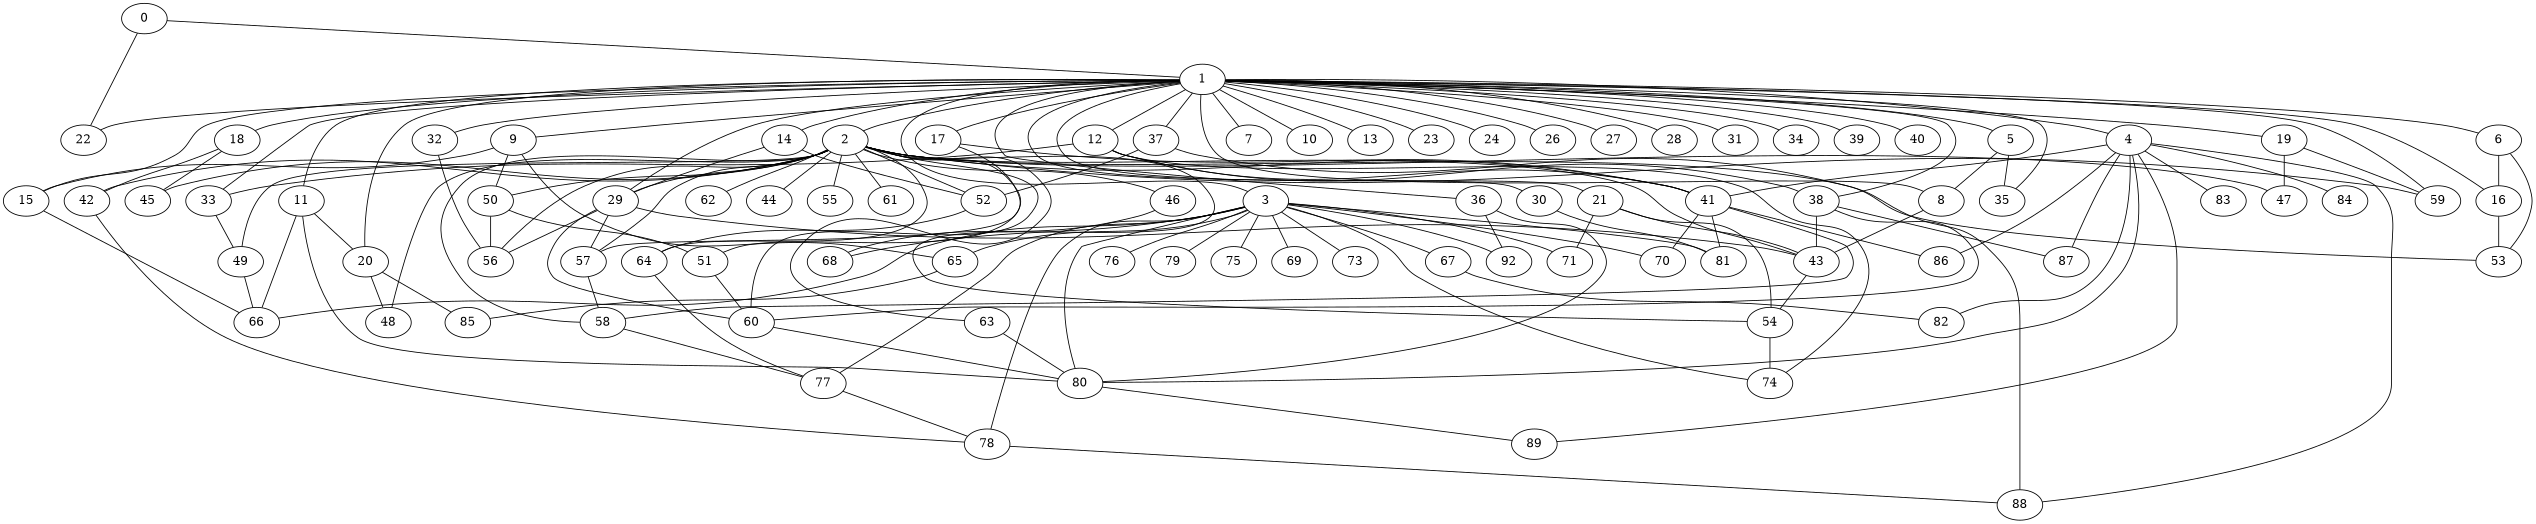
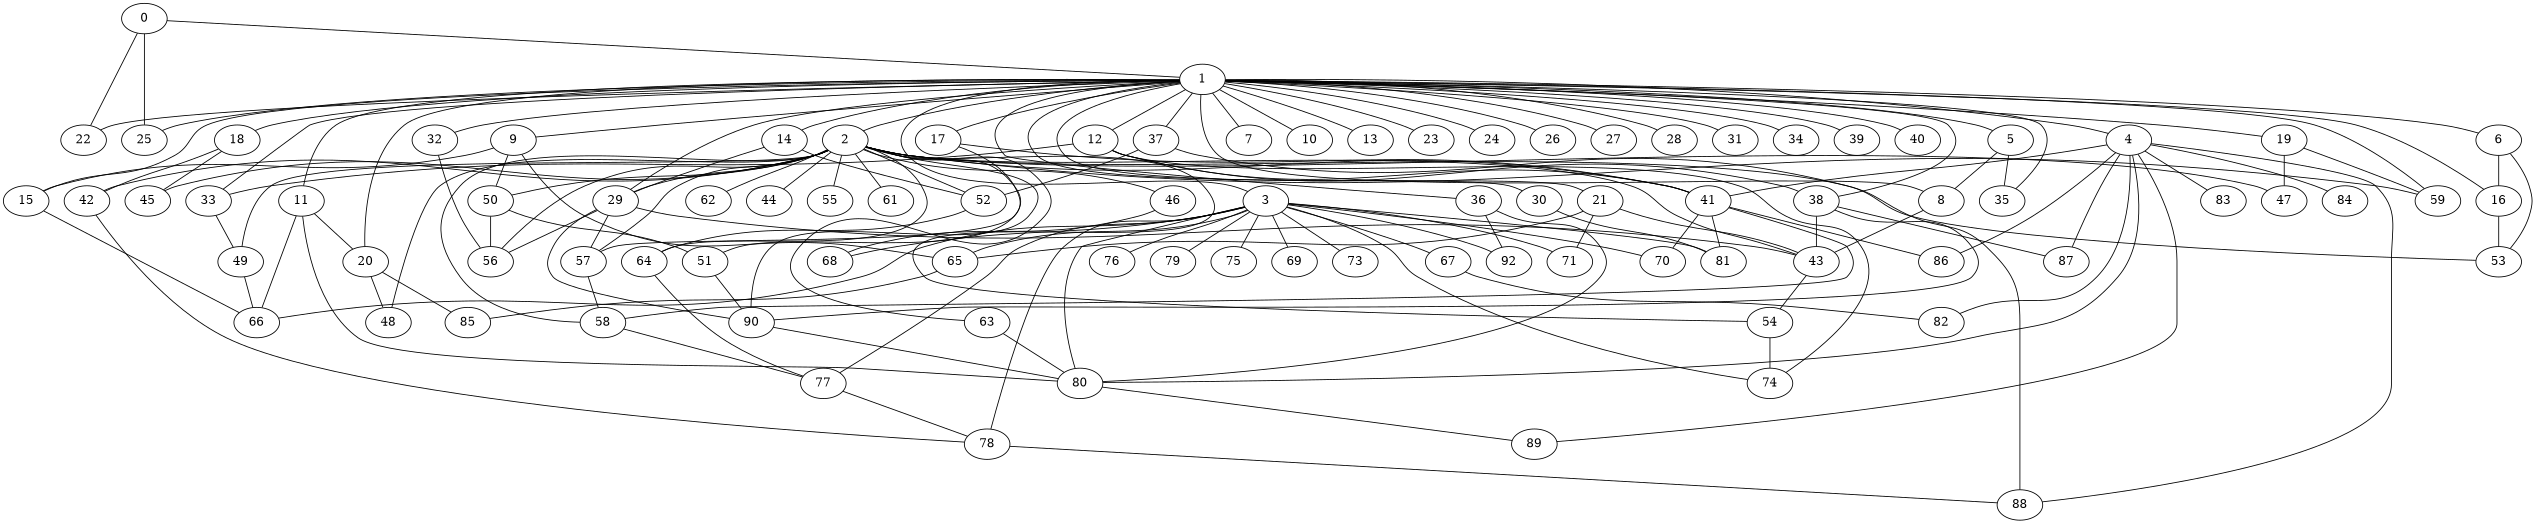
node "25": added
edge "21" -- "54": now "21" -- "65"
node "60": label "60" -> "90"
